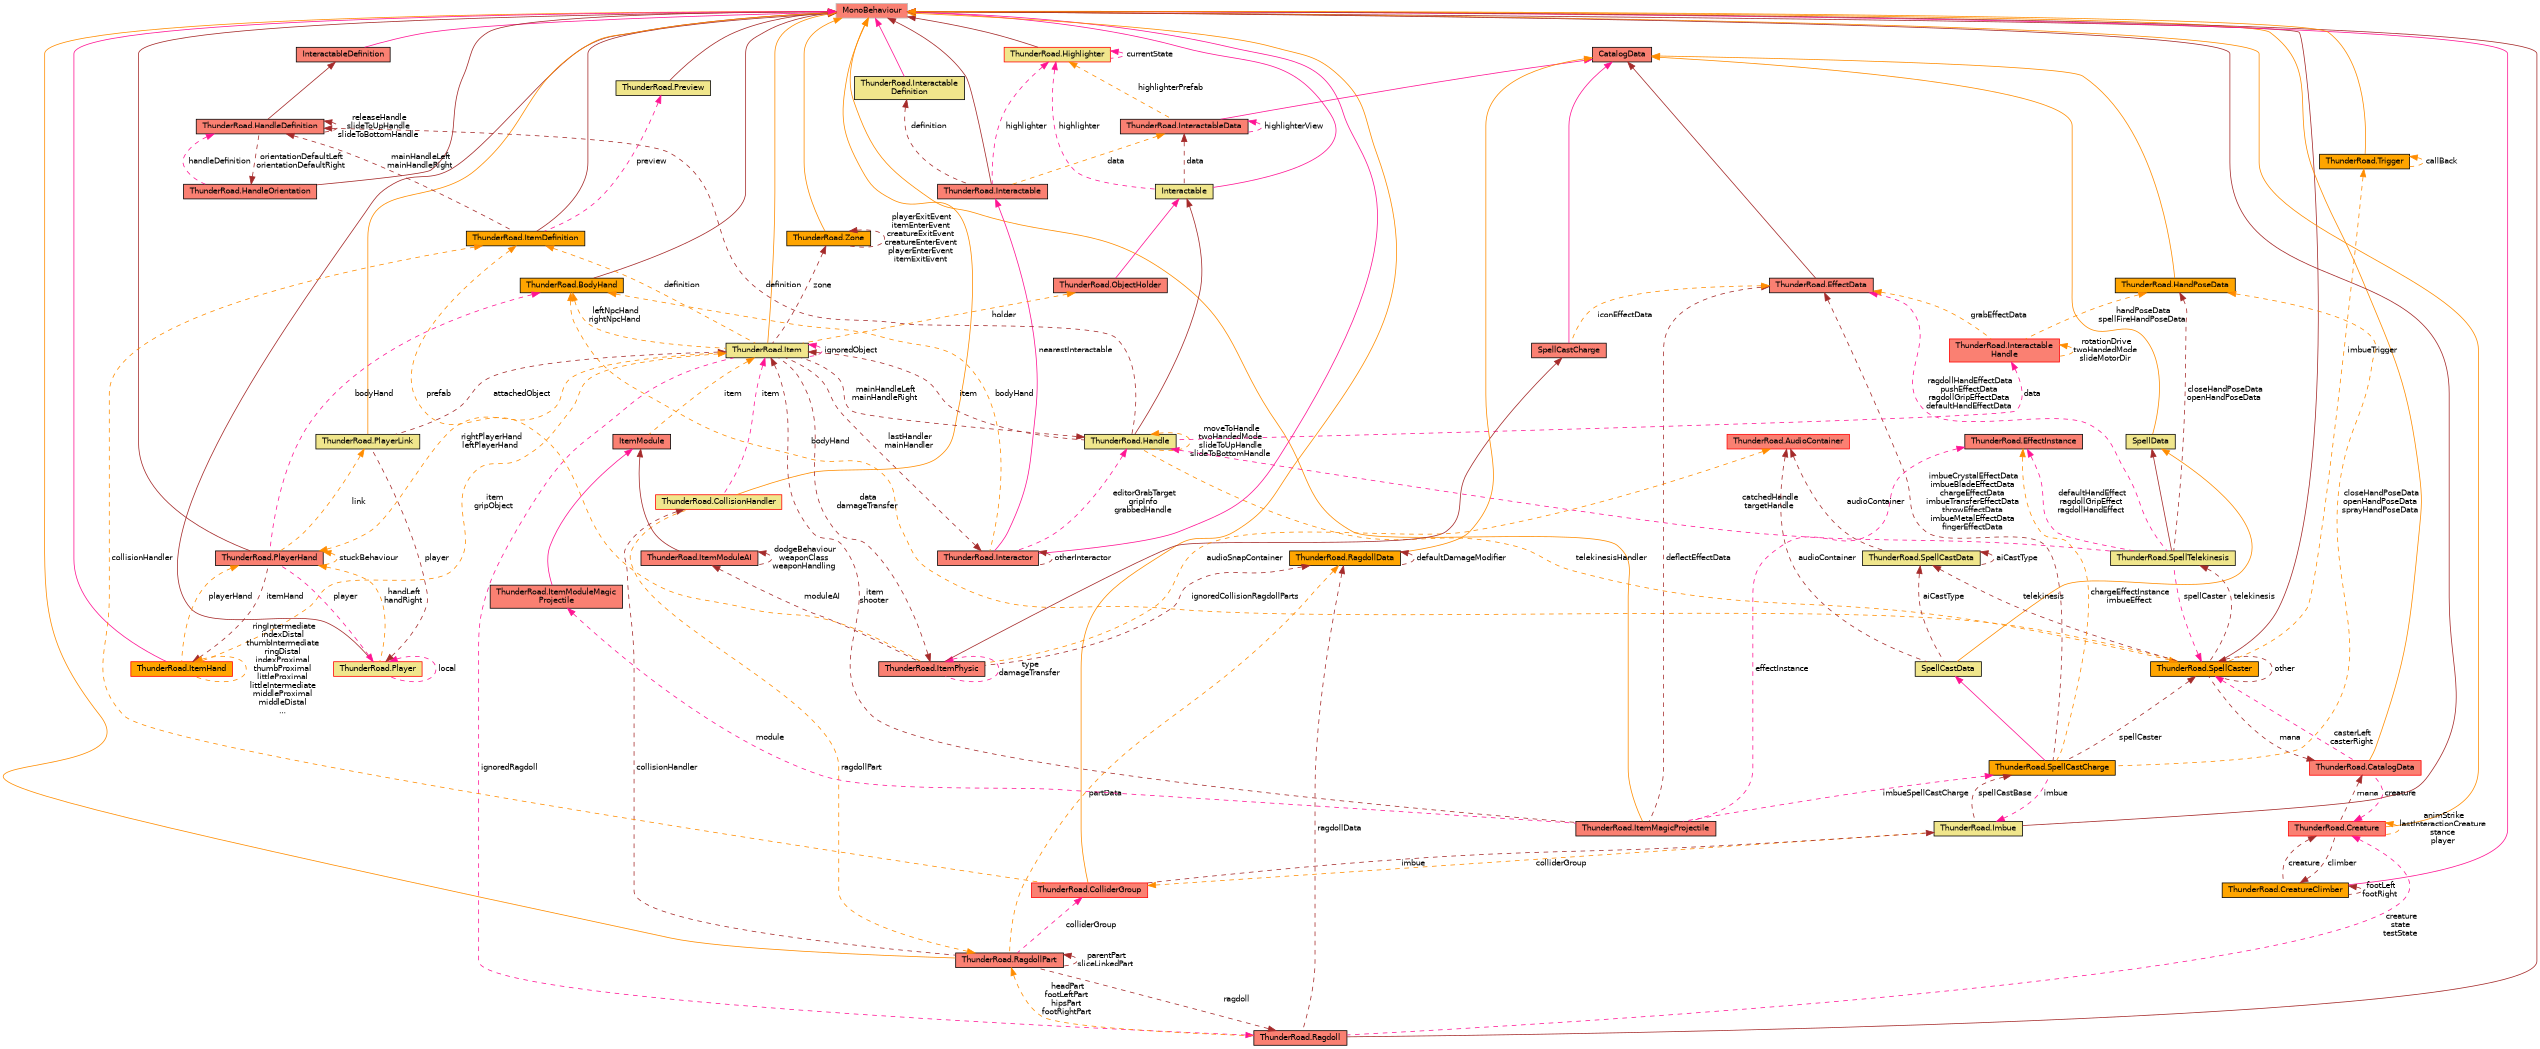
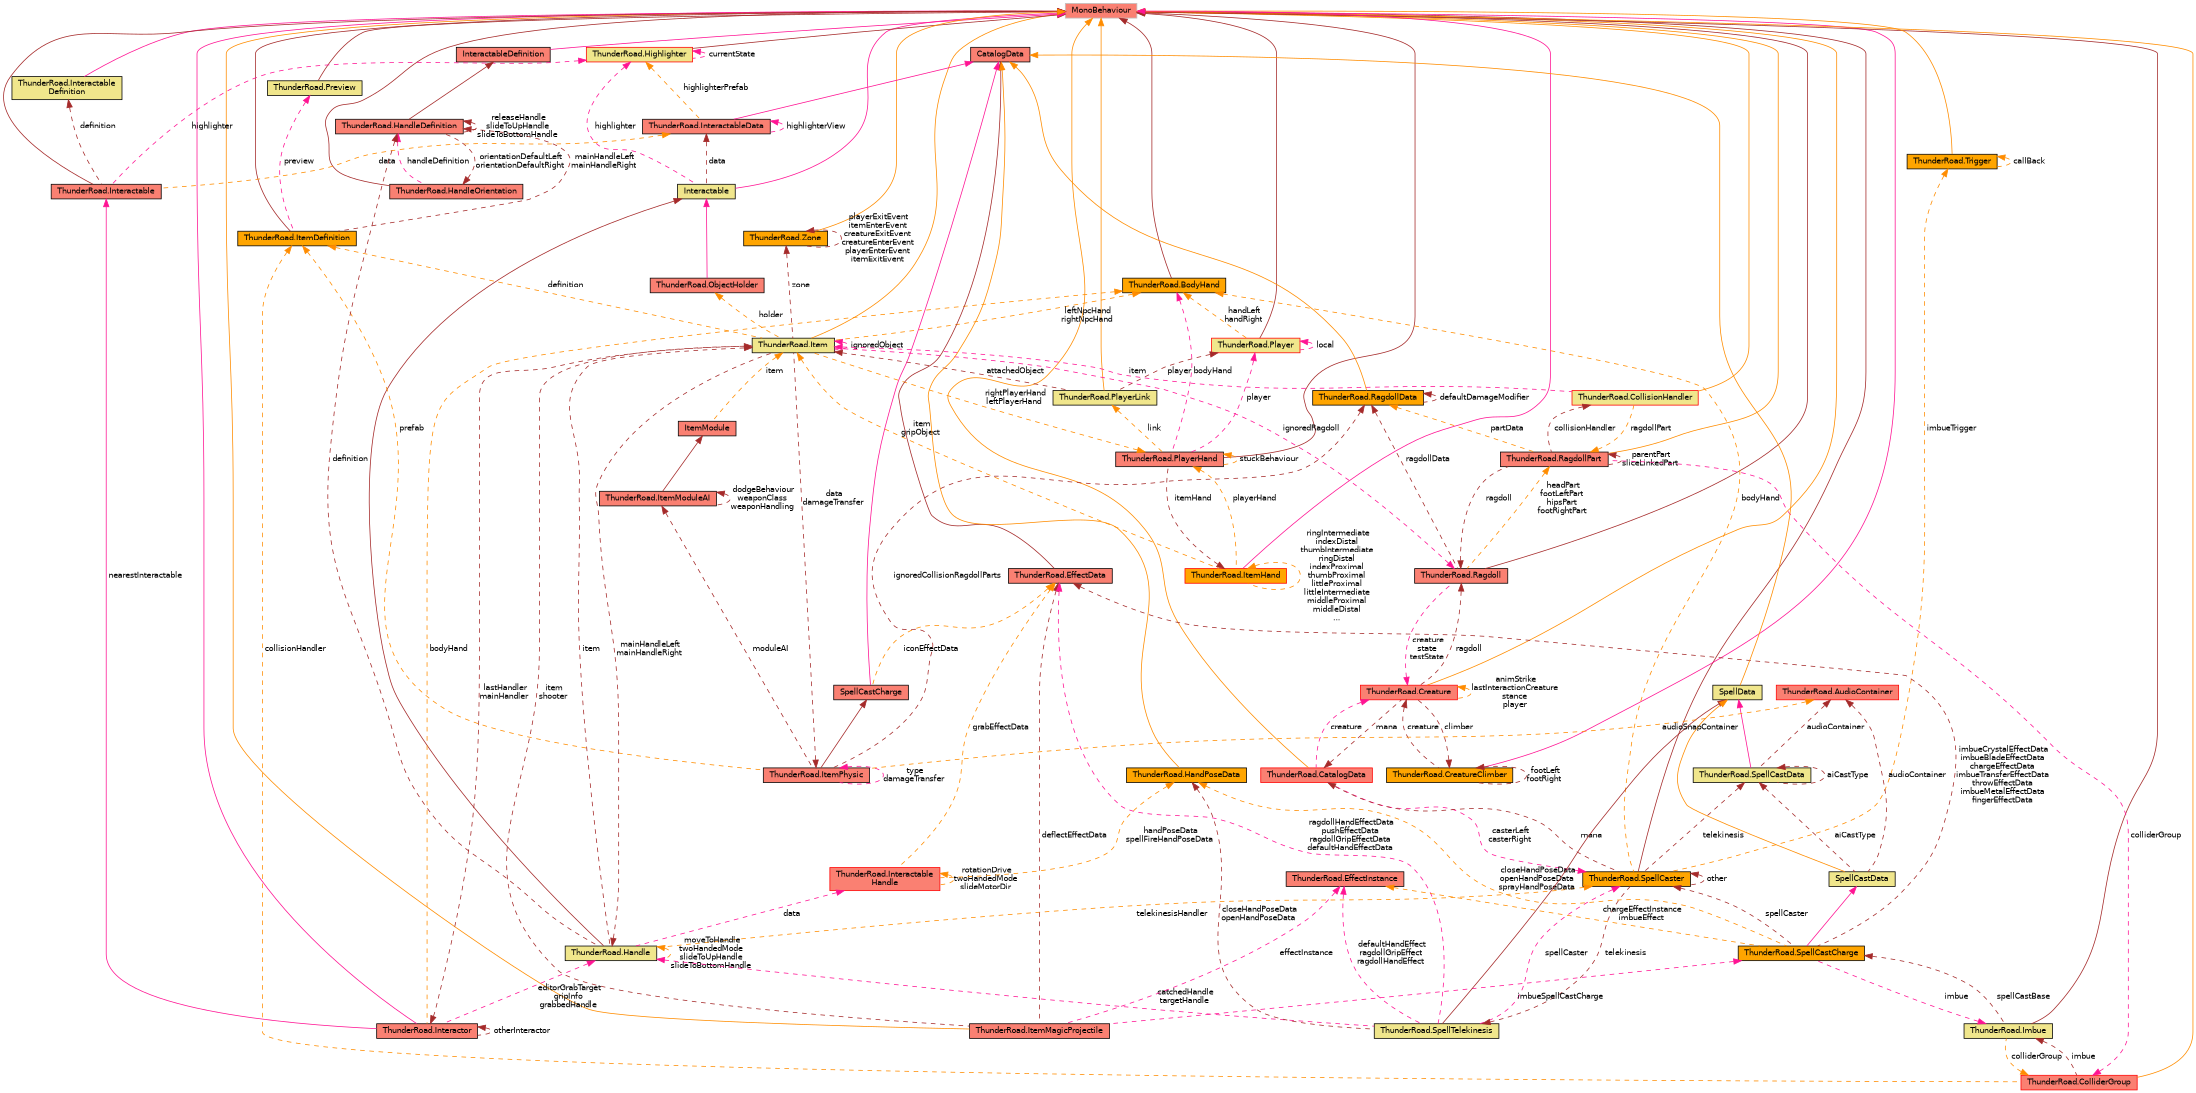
edge "ThunderRoad.Player" -> "ThunderRoad.PlayerHand": now "ThunderRoad.Player" -> "ThunderRoad.BodyHand"
node "ThunderRoad.ItemModuleMagic Projectile": removed
edge "ThunderRoad.Creature" -> "ThunderRoad.Ragdoll": added, label "ragdoll"
edge "ThunderRoad.SpellCastData" -> "SpellData": added
